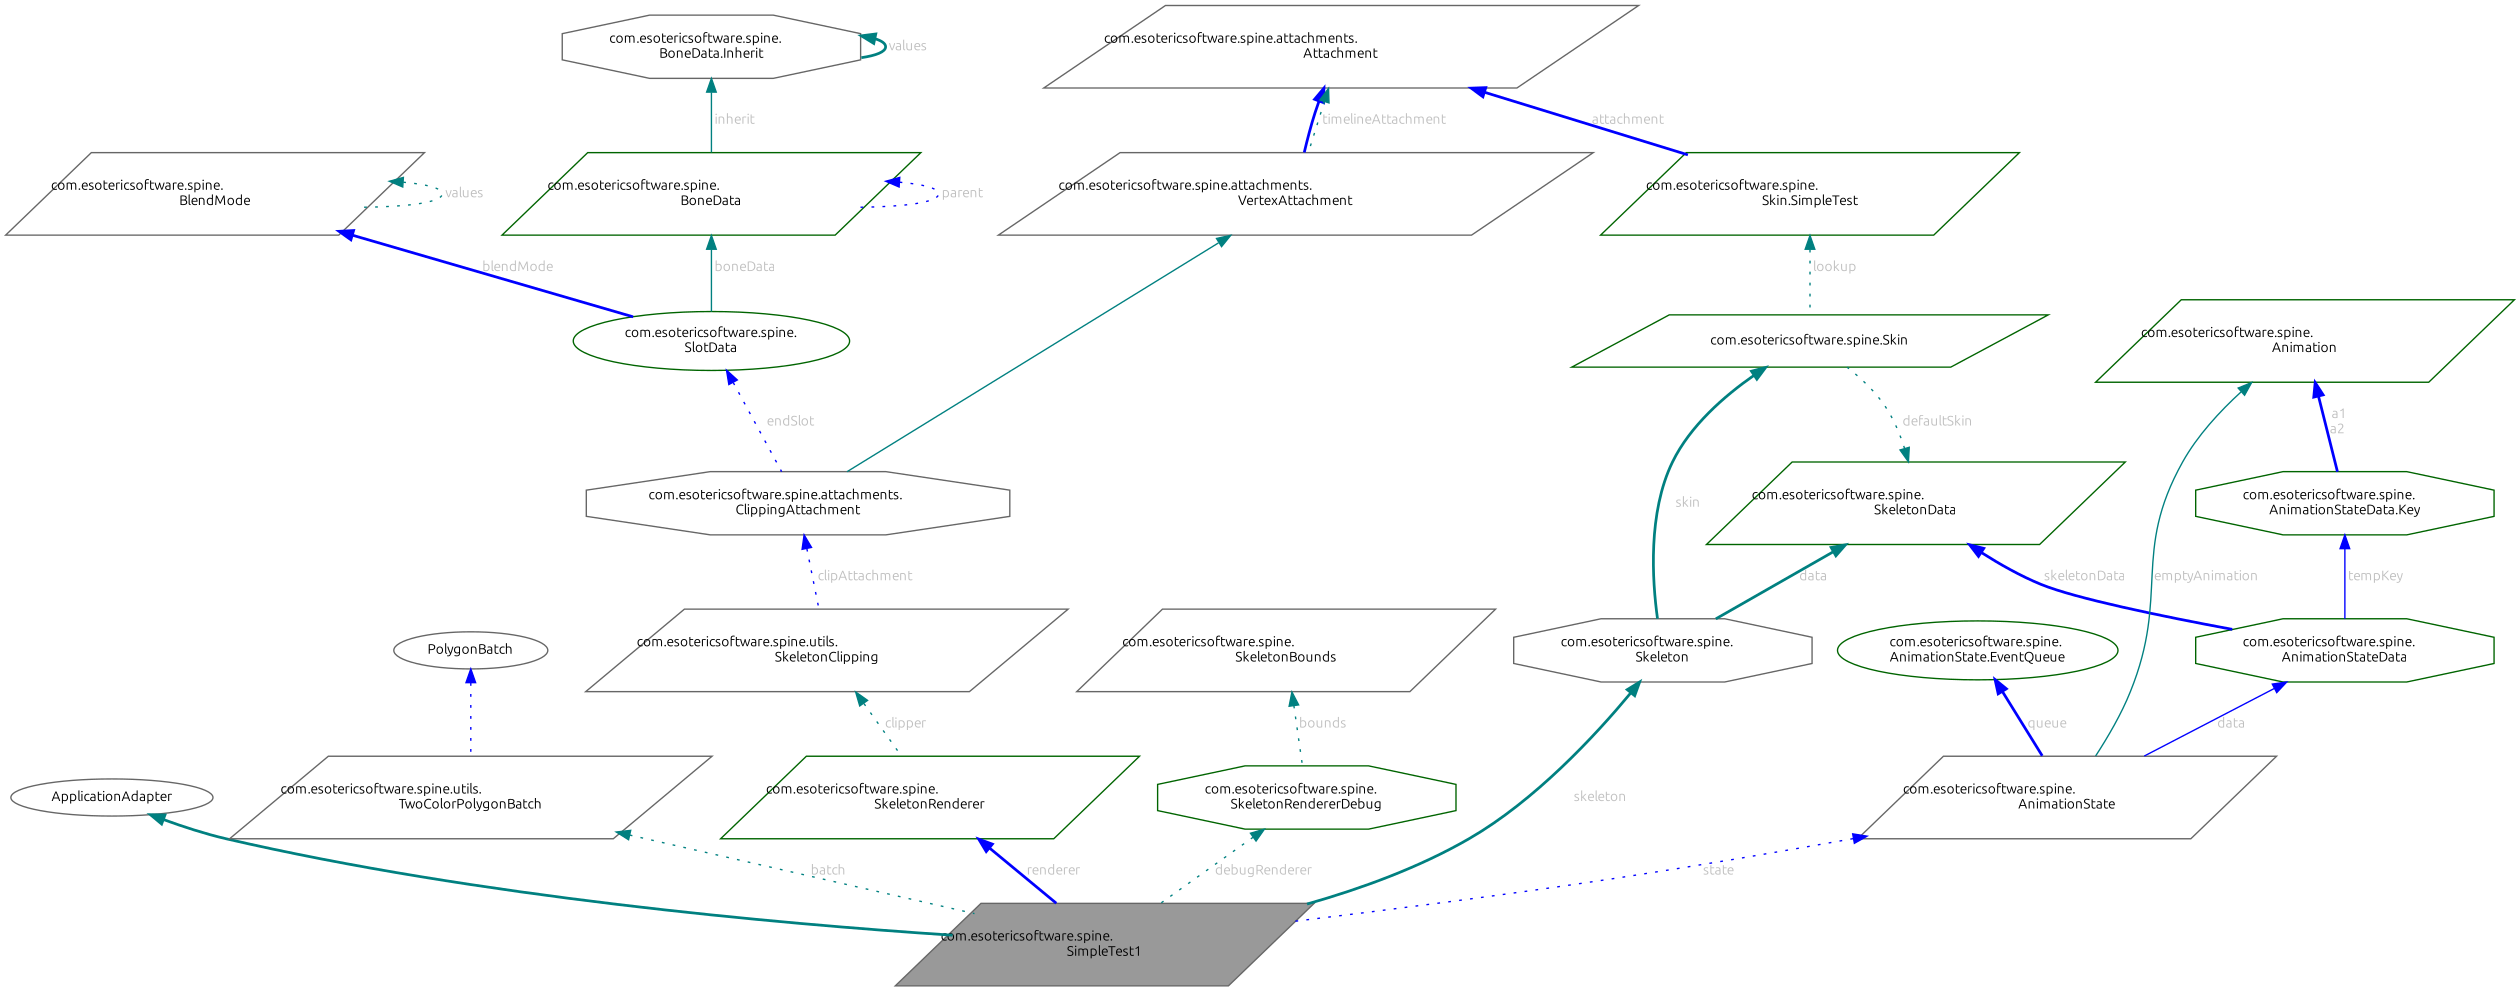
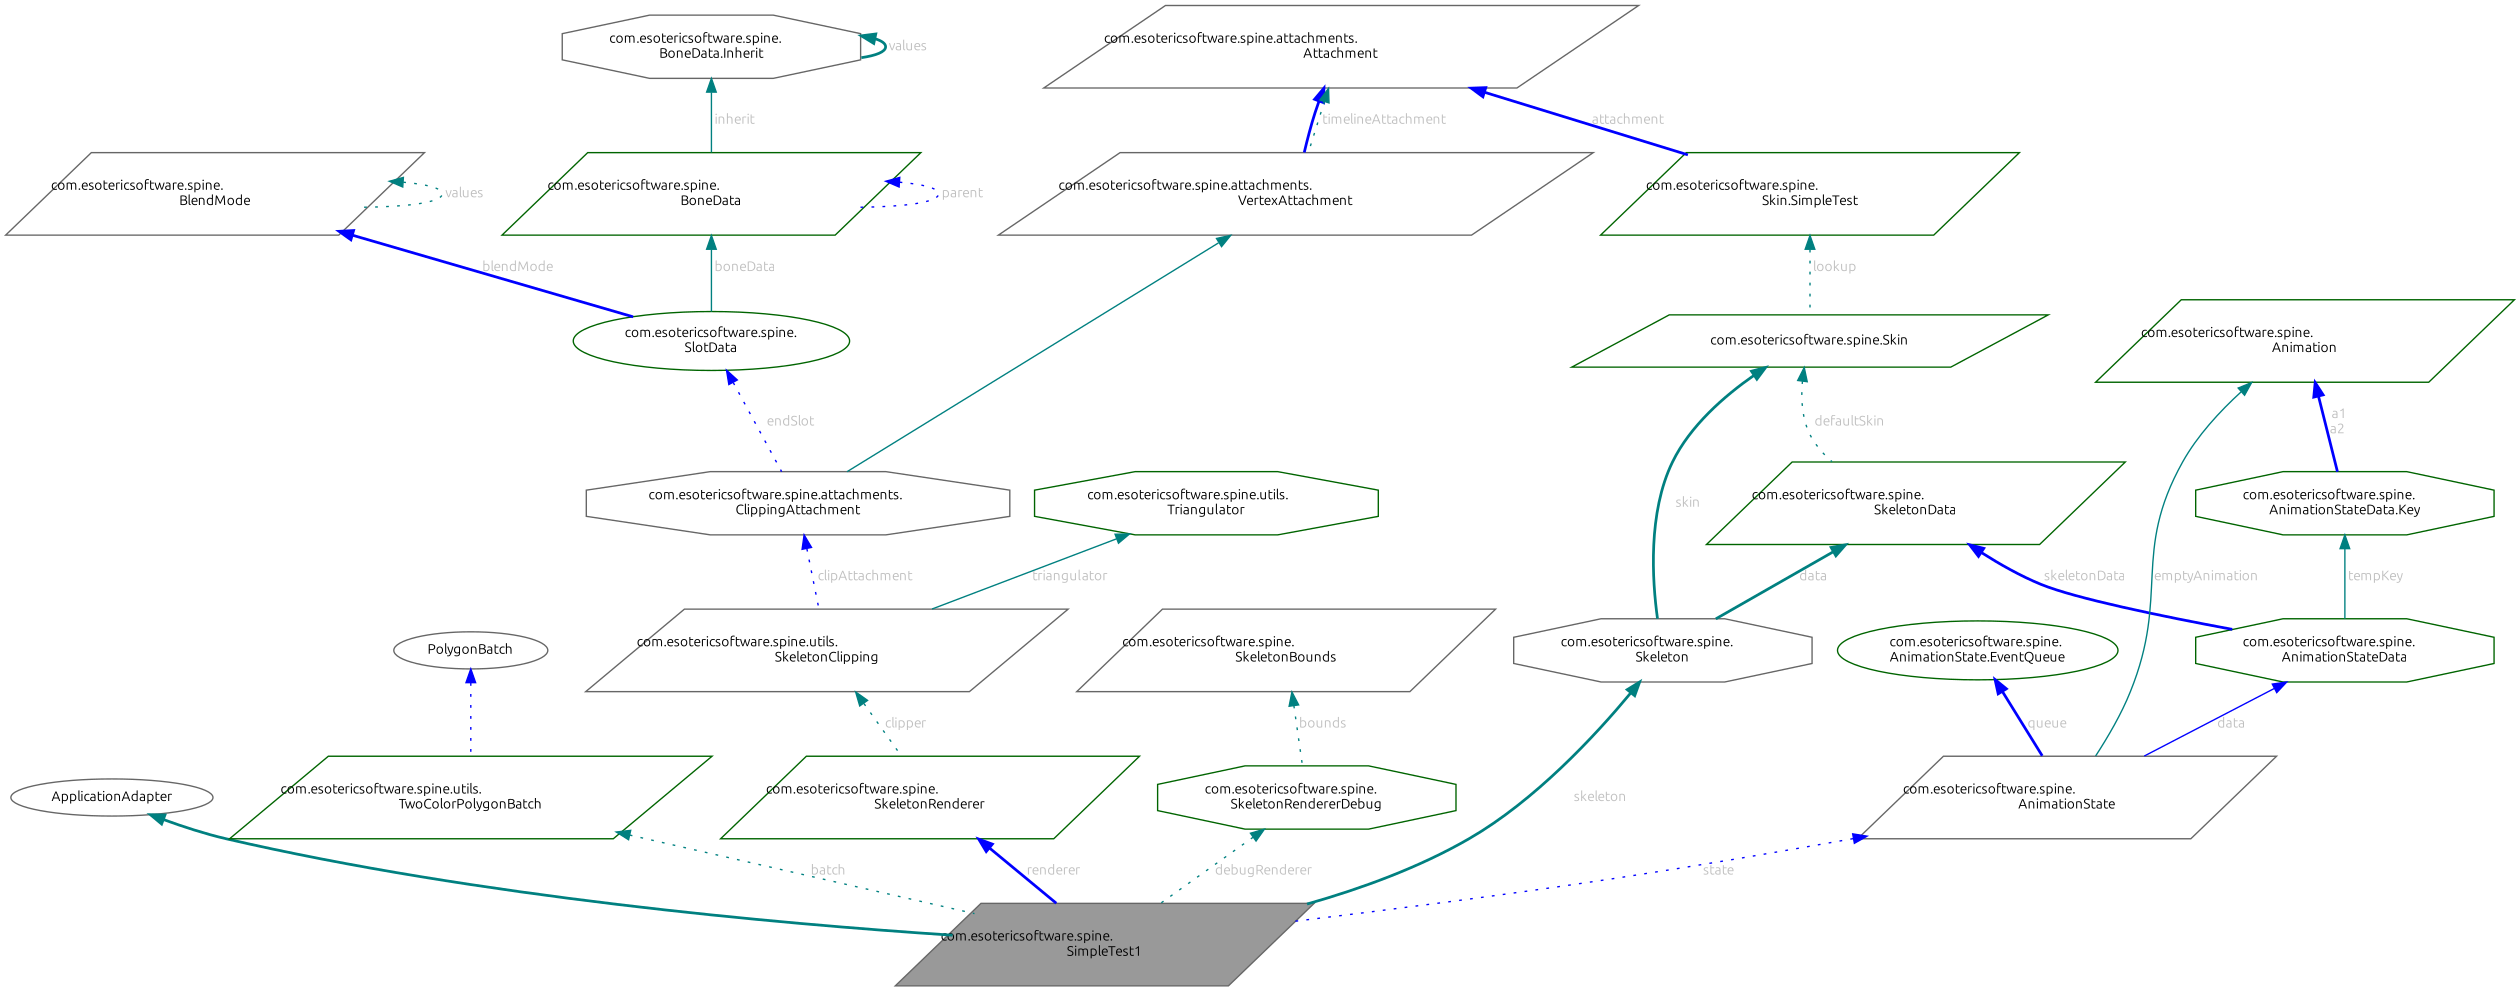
edge "com.esotericsoftware.spine.Skin" -> "com.esotericsoftware.spine. SkeletonData": reversed
node "com.esotericsoftware.spine.utils. Triangulator": added
edge "com.esotericsoftware.spine. AnimationStateData" -> "com.esotericsoftware.spine. AnimationStateData.Key": color blue -> teal
node "com.esotericsoftware.spine.utils. TwoColorPolygonBatch": color gray40 -> darkgreen
